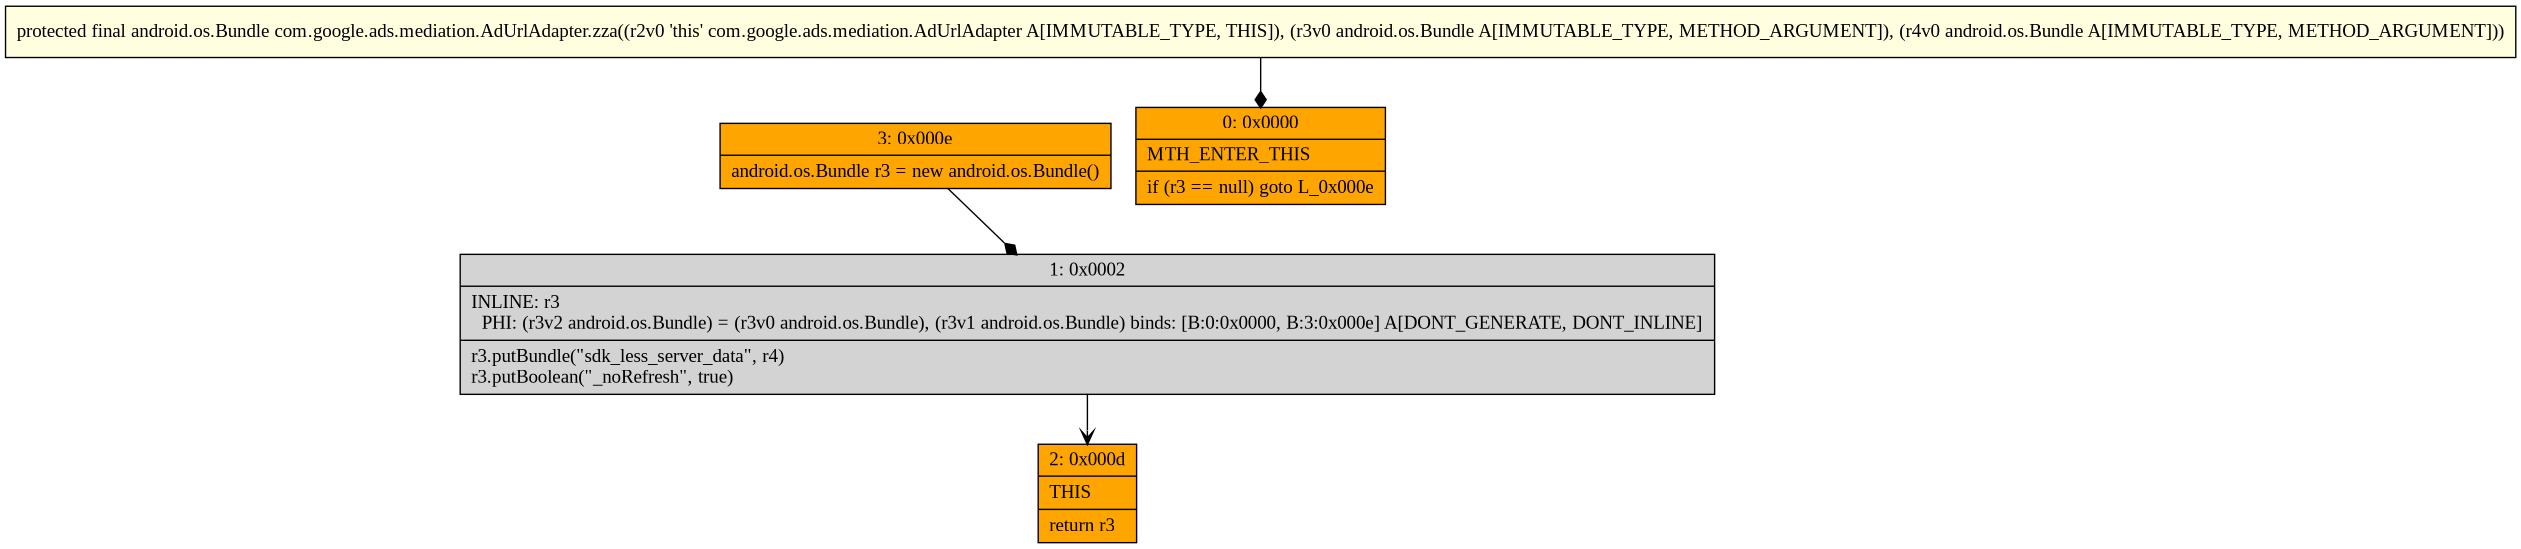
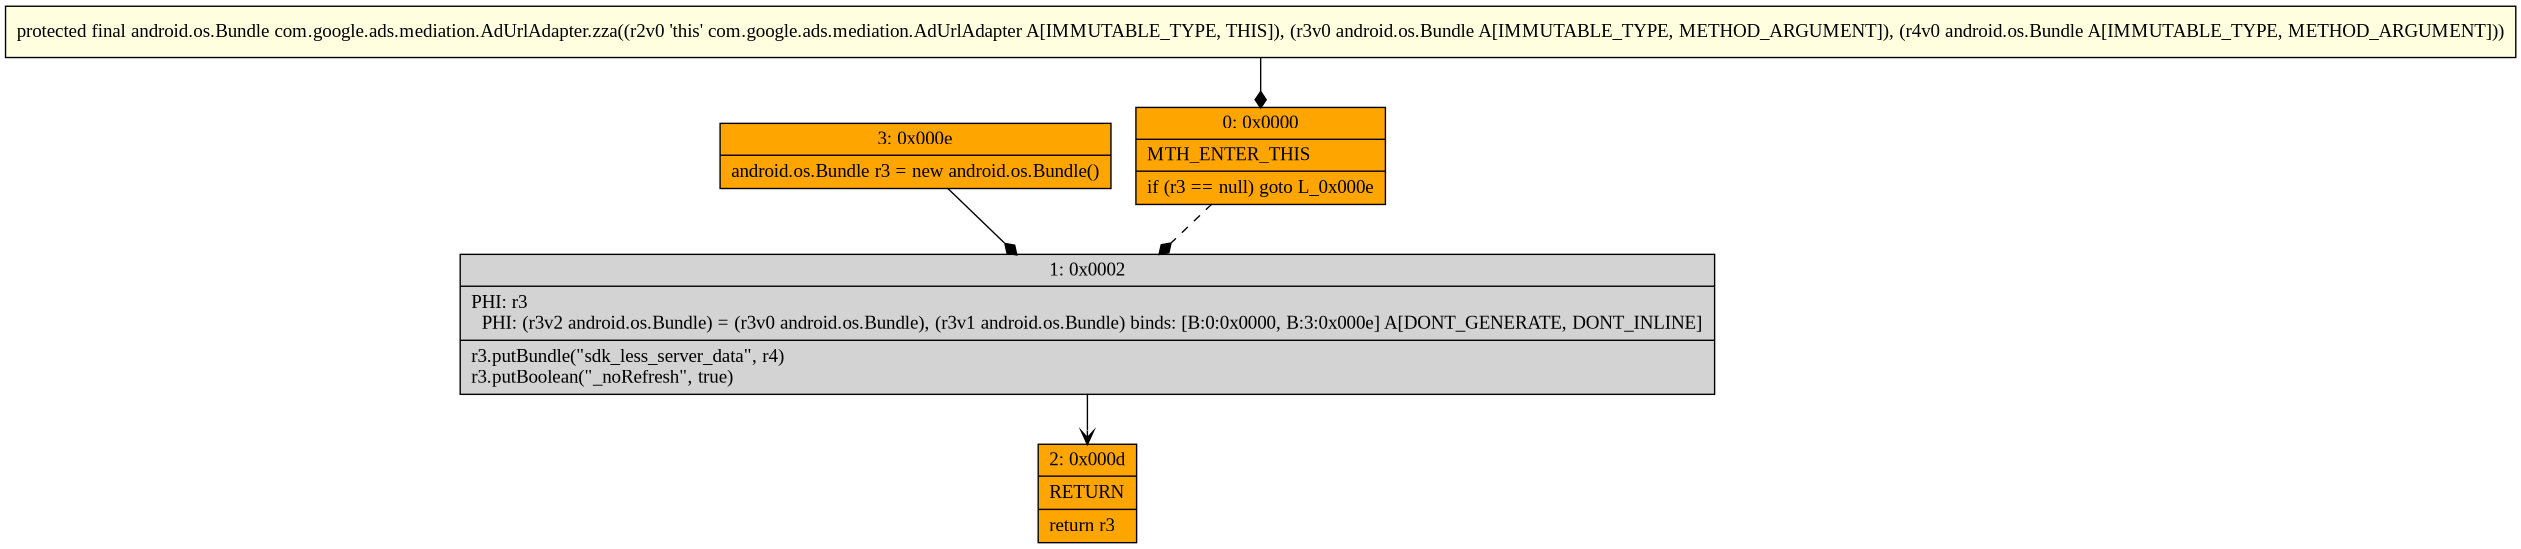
edge "0: 0x0000" -> "1: 0x0002": added
node "1: 0x0002": text "INLINE: r3" -> "PHI: r3"
node "2: 0x000d": text "THIS" -> "RETURN"
